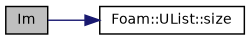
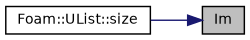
edge "Im" -> "Foam::UList::size": reversed
